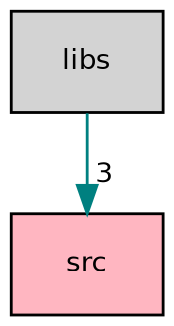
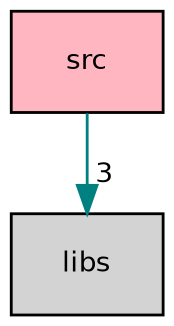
edge "libs" -> "src": reversed
